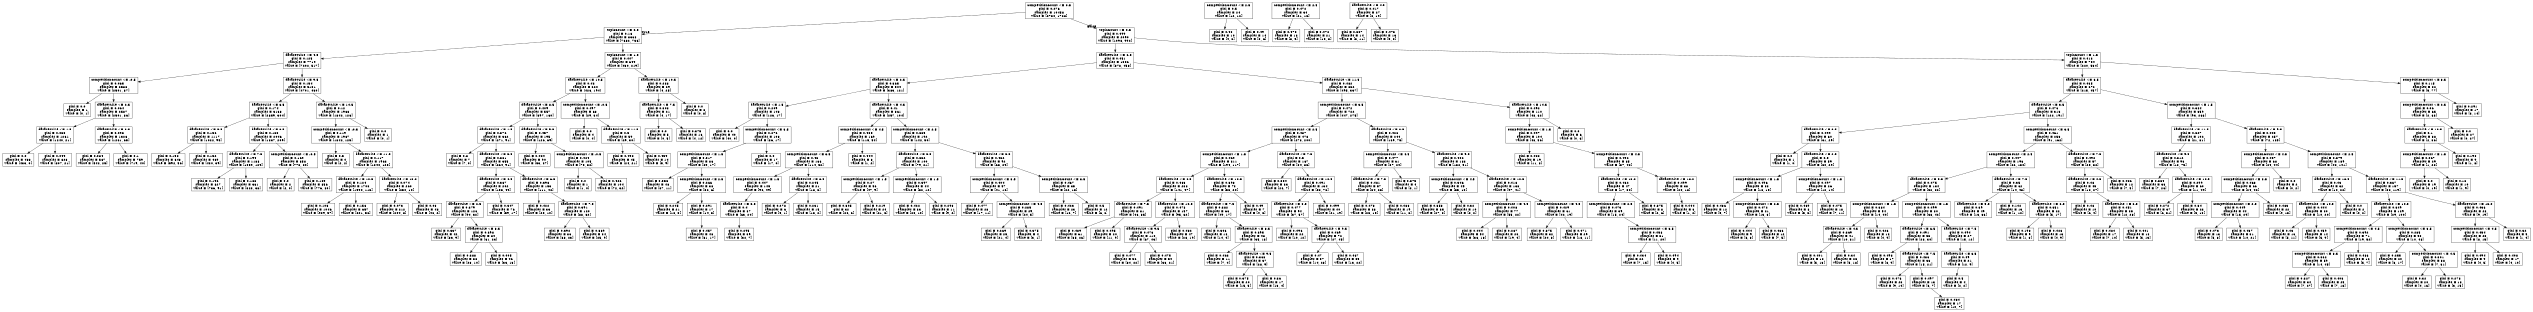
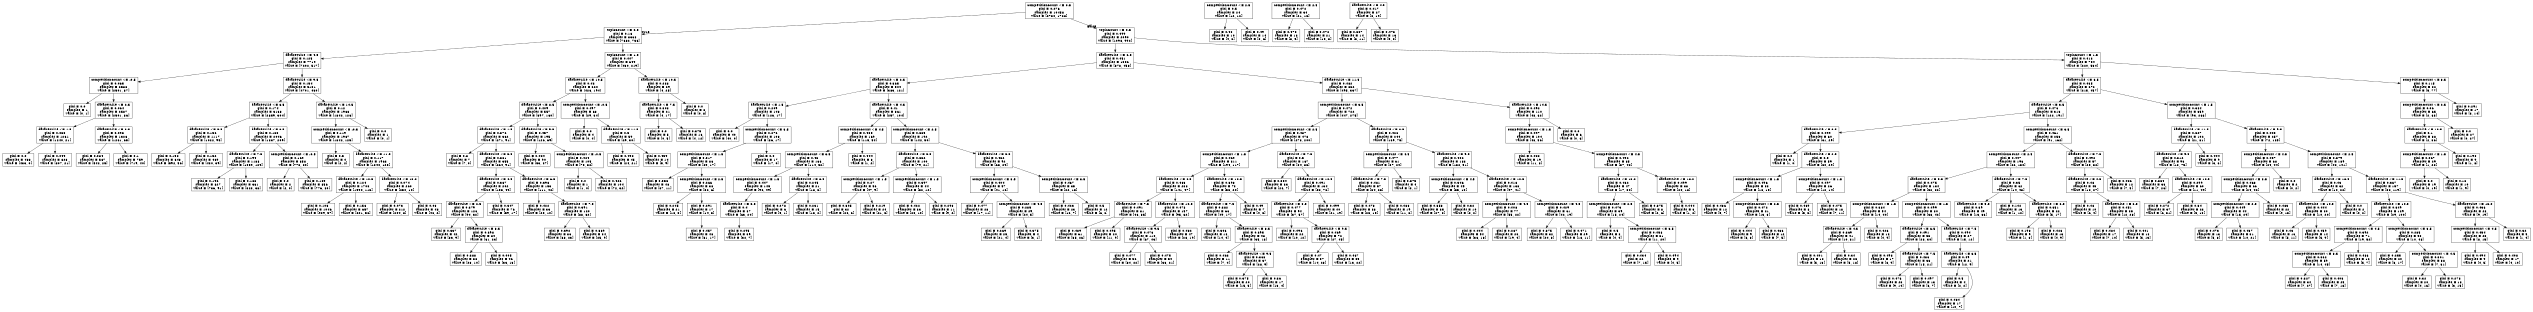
node "gini = 0.444 samples = 9 value = [3, 6]": added
node "gini = 0.5 samples = 8 value = [4, 4]": added
edge "gini = 0.497 samples = 13 value = [6, 7]" -> "gini = 0.484 samples = 17 value = [10, 7]": now "datasetSize <= 6.5 gini = 0.49 samples = 21 value = [12, 9]" -> "gini = 0.484 samples = 17 value = [10, 7]"
